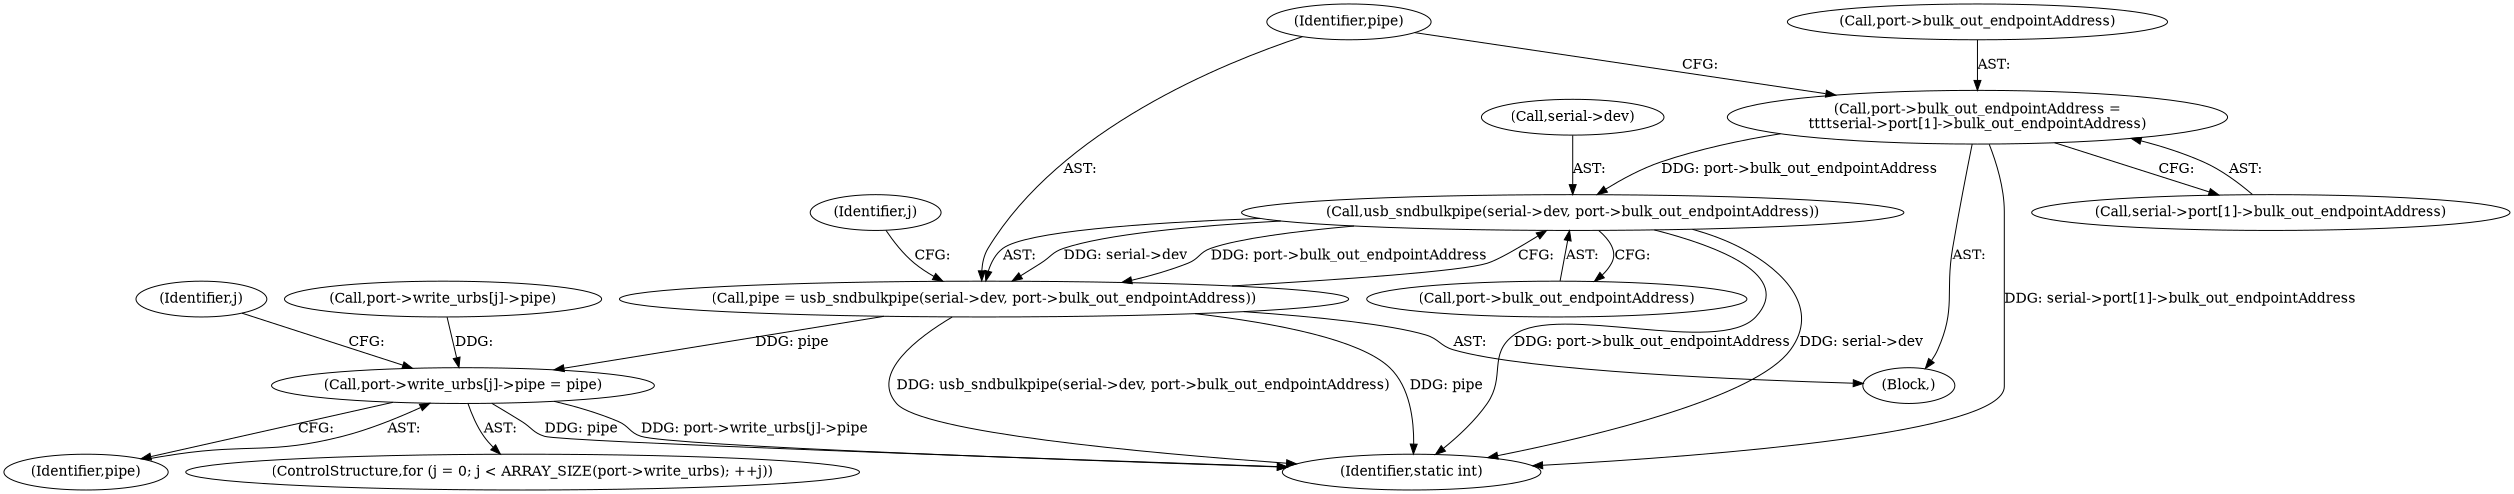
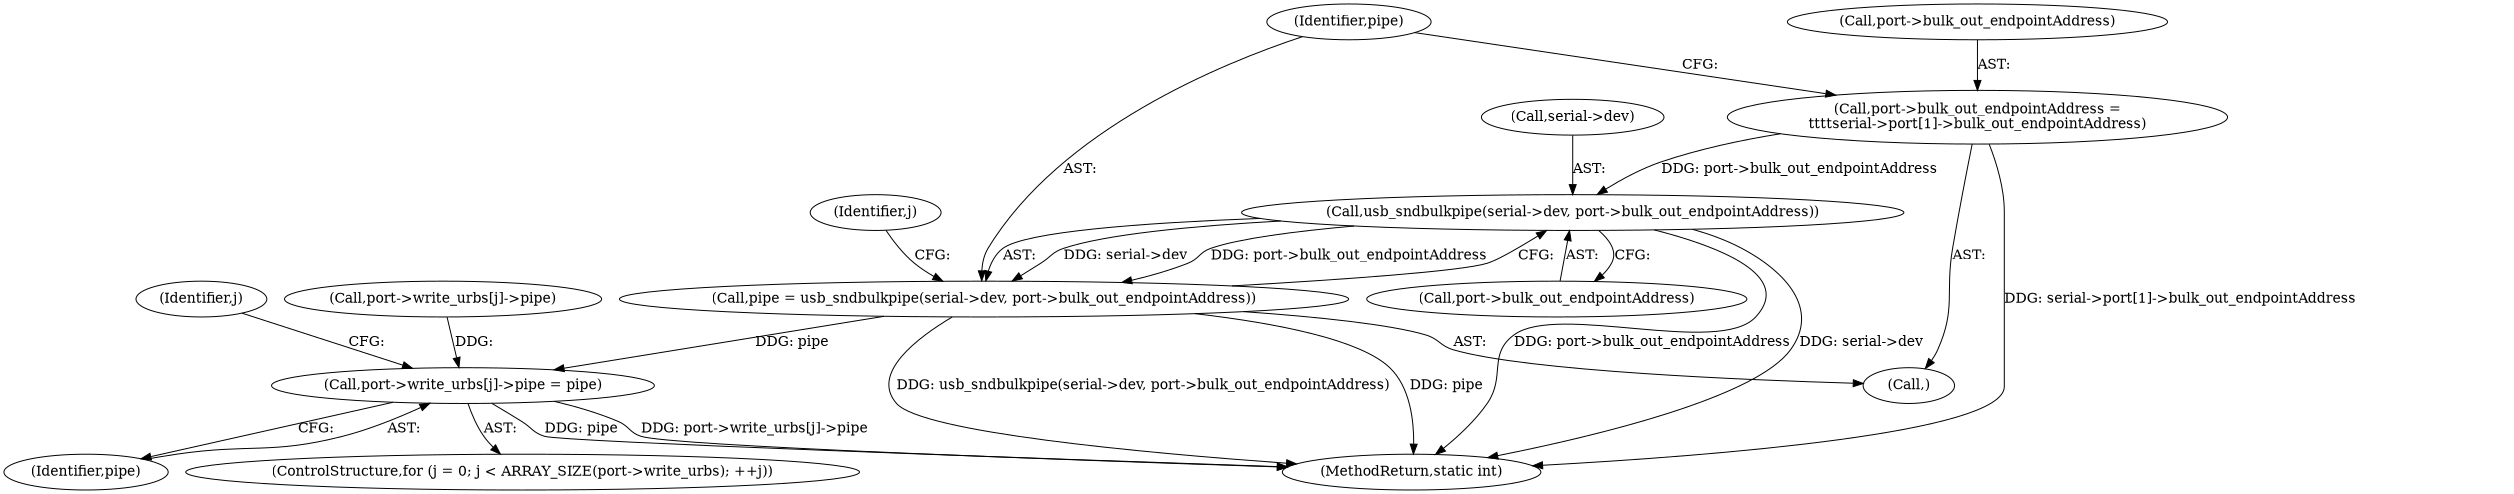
node "(Call,serial->port[1]->bulk_out_endpointAddress)": removed
node "(Block,)": label "(Block,)" -> "(Call,)"
node "(Identifier,static int)": label "(Identifier,static int)" -> "(MethodReturn,static int)"
